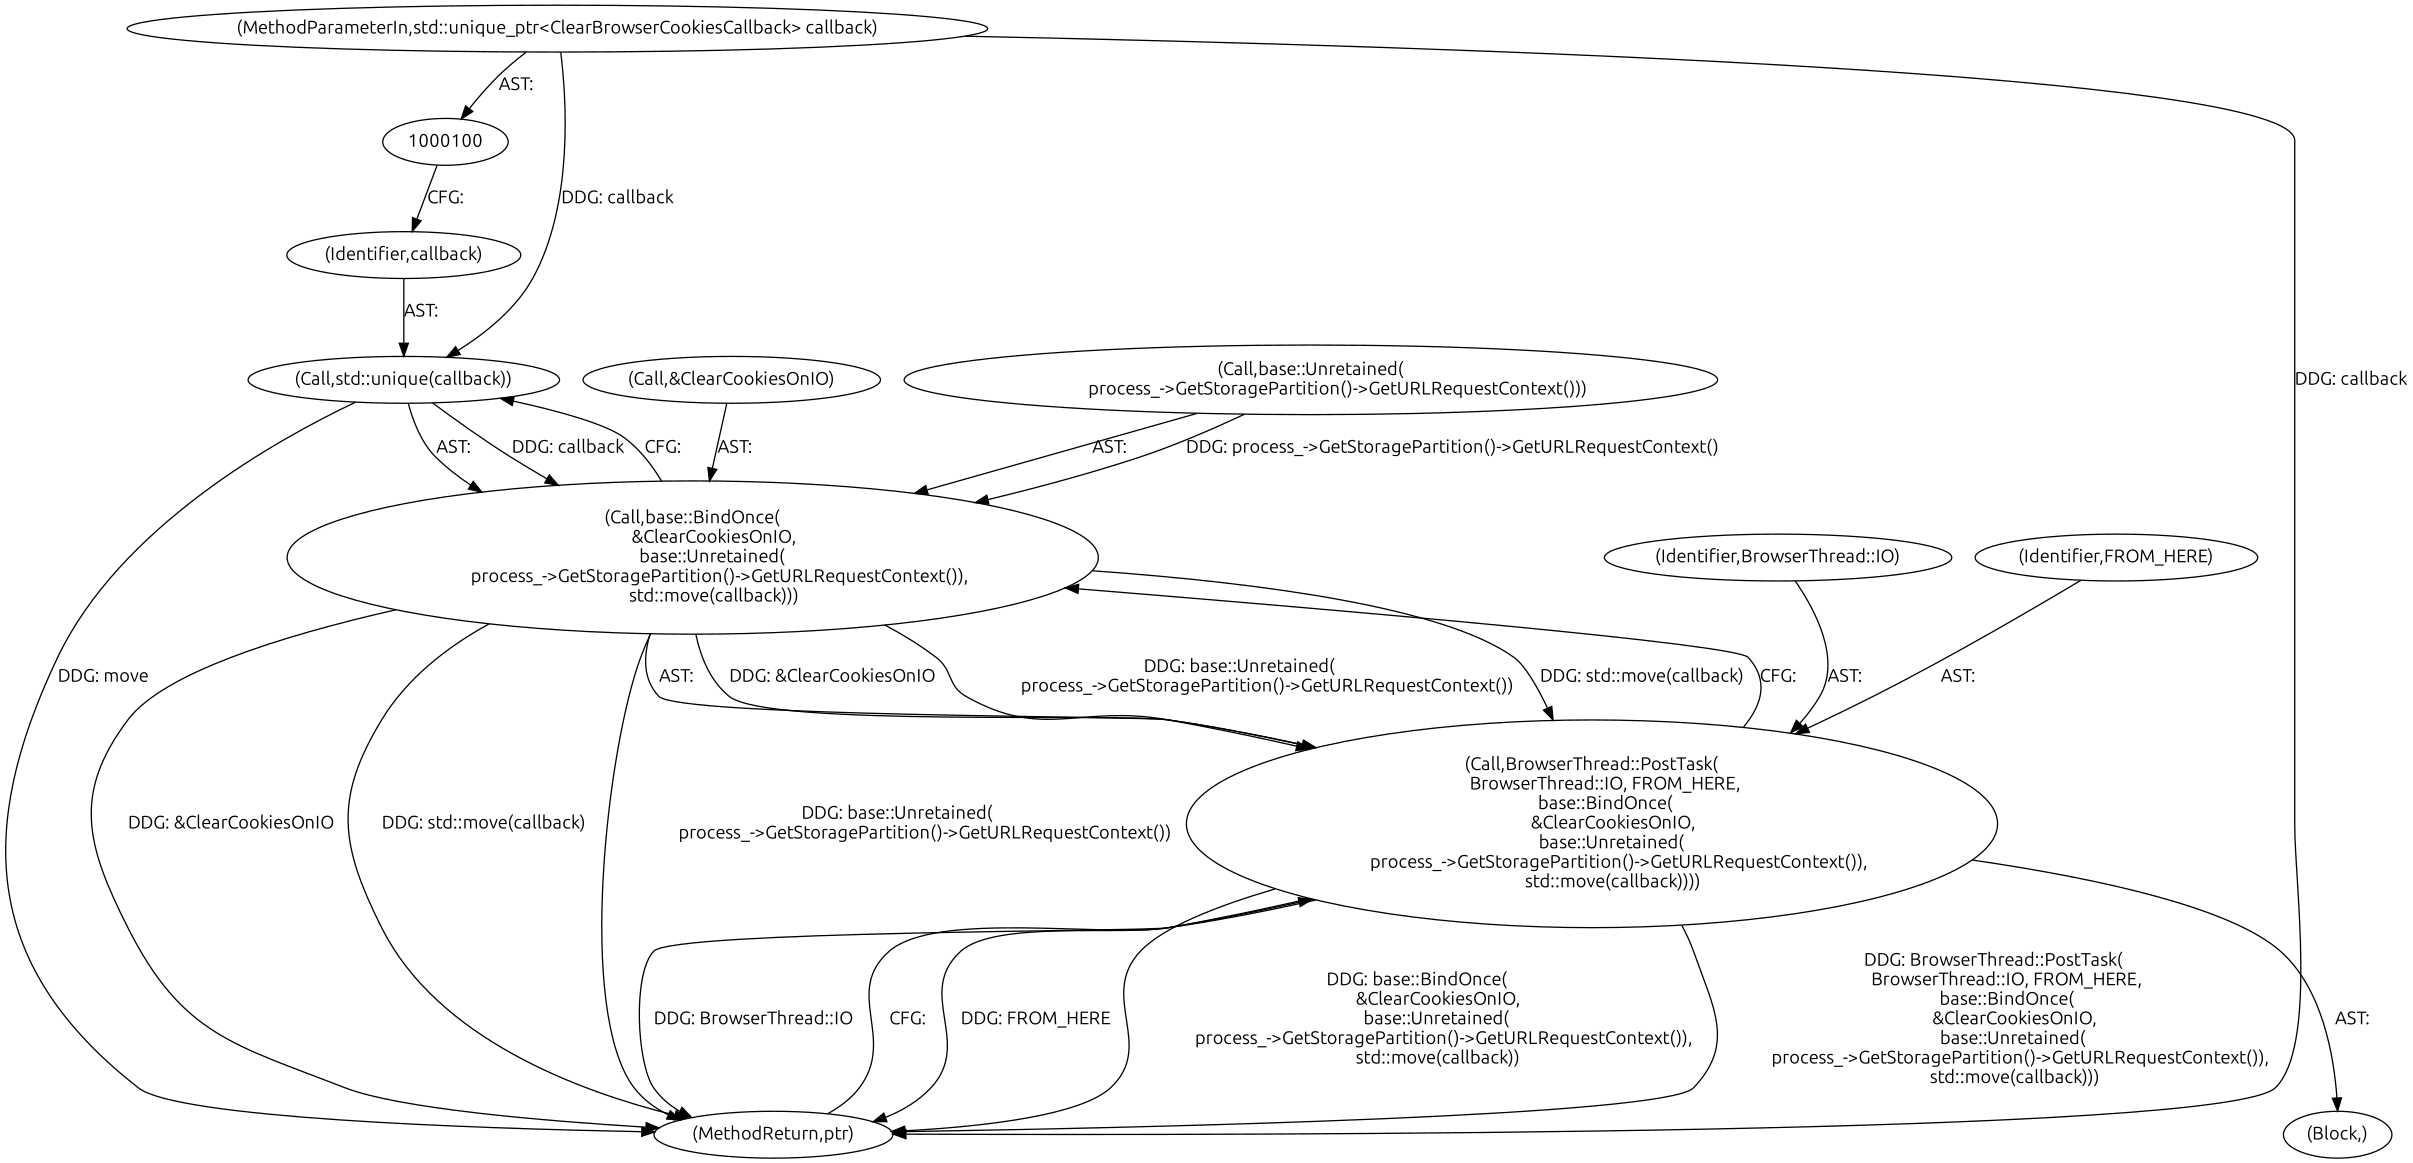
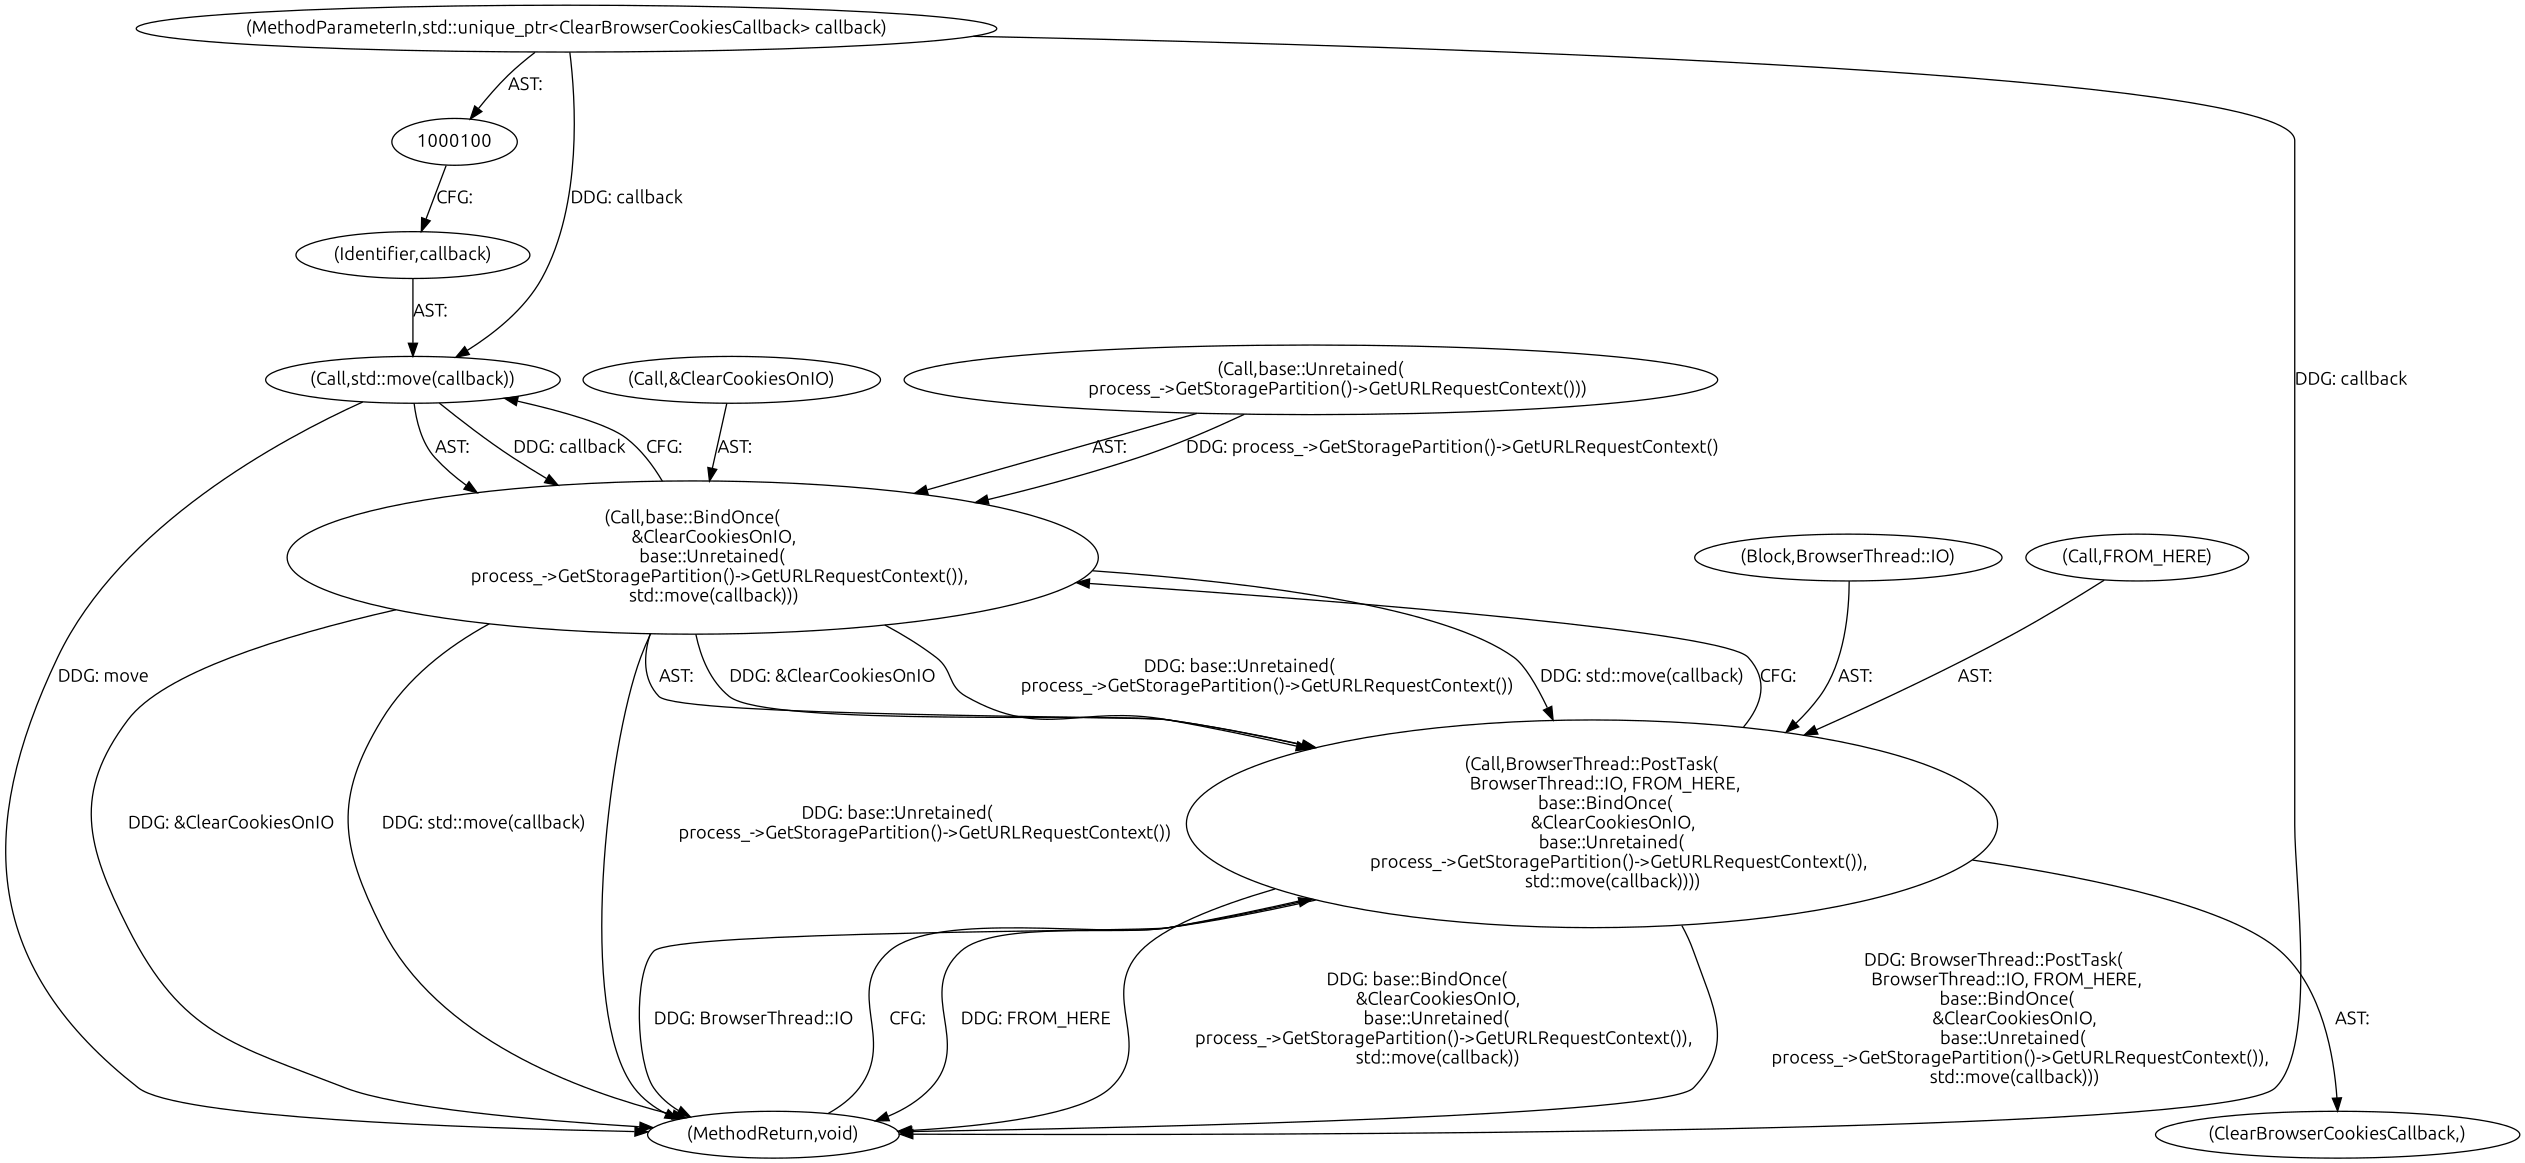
node "(Call,std::unique(callback))": label "(Call,std::unique(callback))" -> "(Call,std::move(callback))"
node "(Identifier,BrowserThread::IO)": label "(Identifier,BrowserThread::IO)" -> "(Block,BrowserThread::IO)"
node "(Identifier,FROM_HERE)": label "(Identifier,FROM_HERE)" -> "(Call,FROM_HERE)"
node "(MethodReturn,ptr)": label "(MethodReturn,ptr)" -> "(MethodReturn,void)"
node "(Block,)": label "(Block,)" -> "(ClearBrowserCookiesCallback,)"
